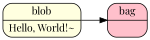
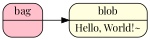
edge "blob" -> "bag": reversed
